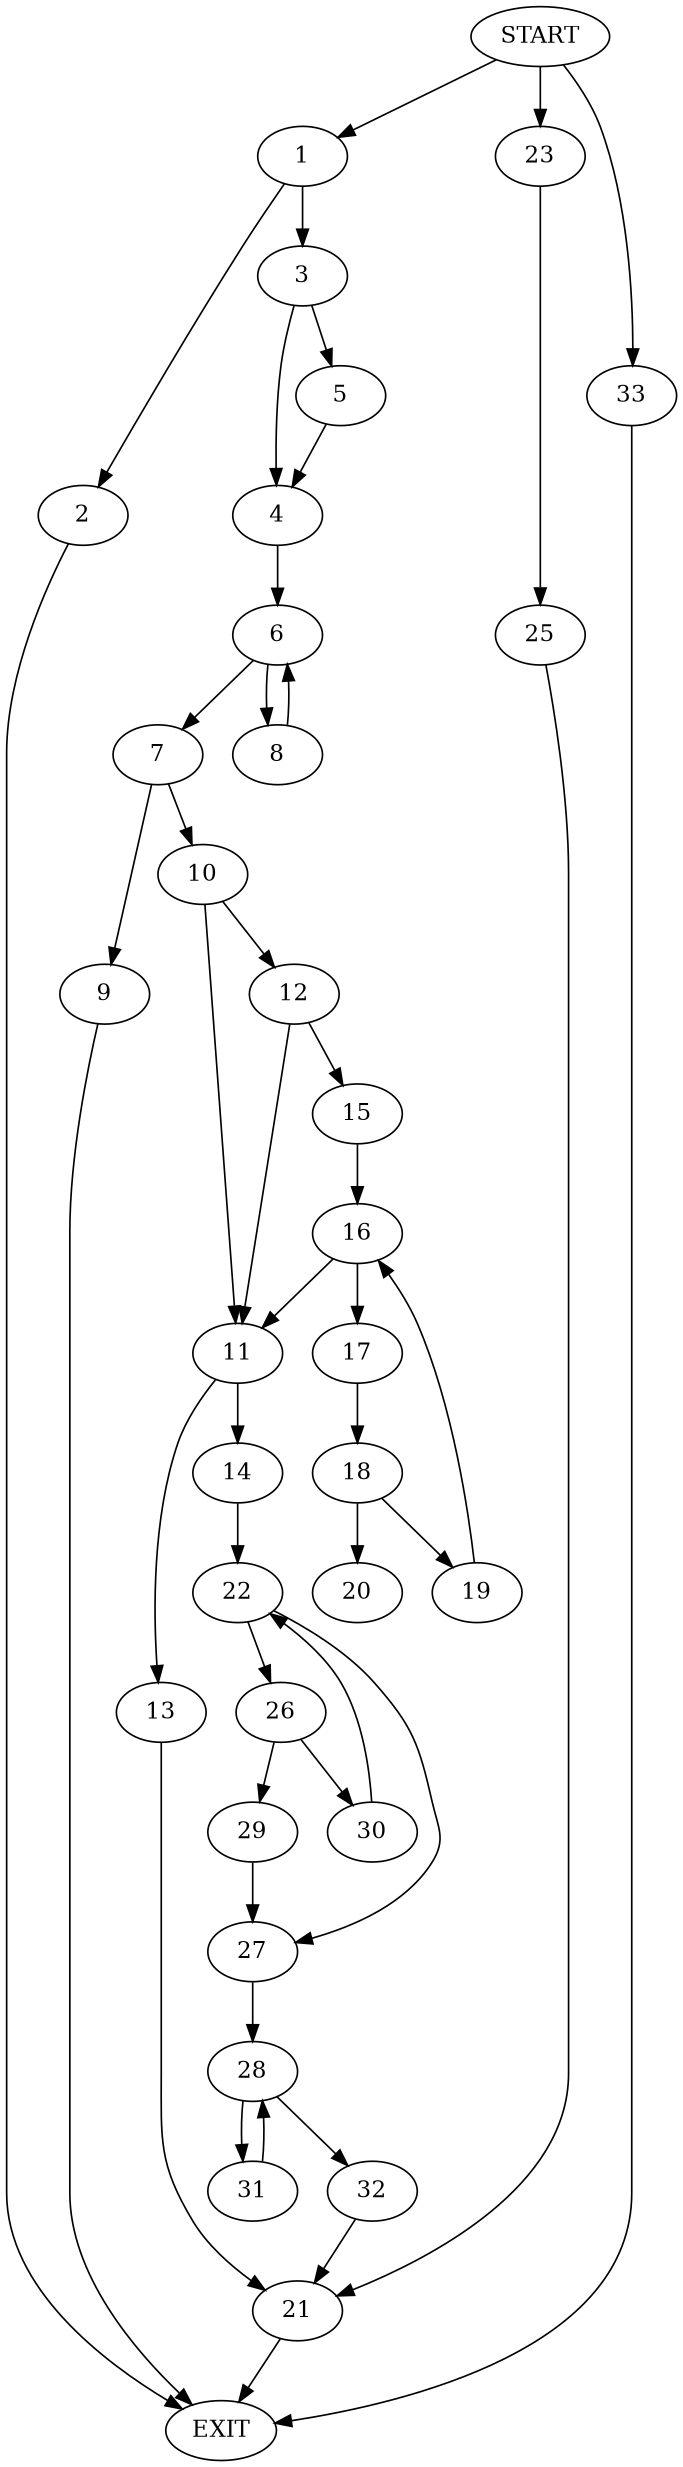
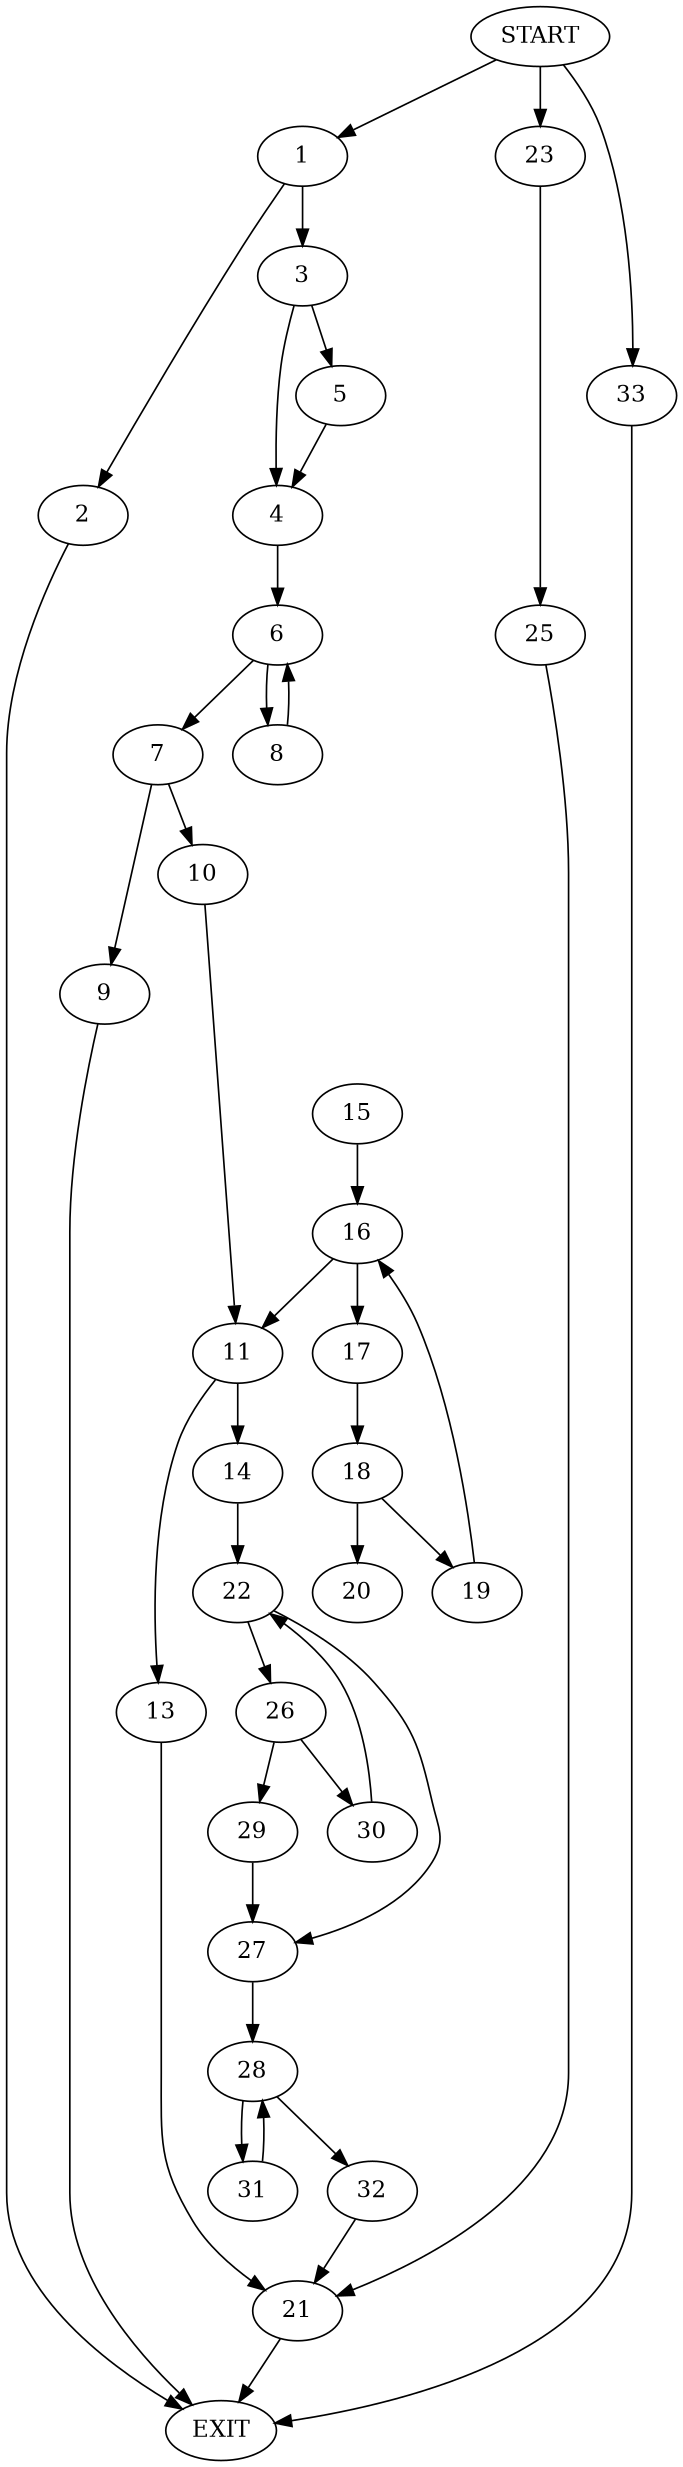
node "12": removed
